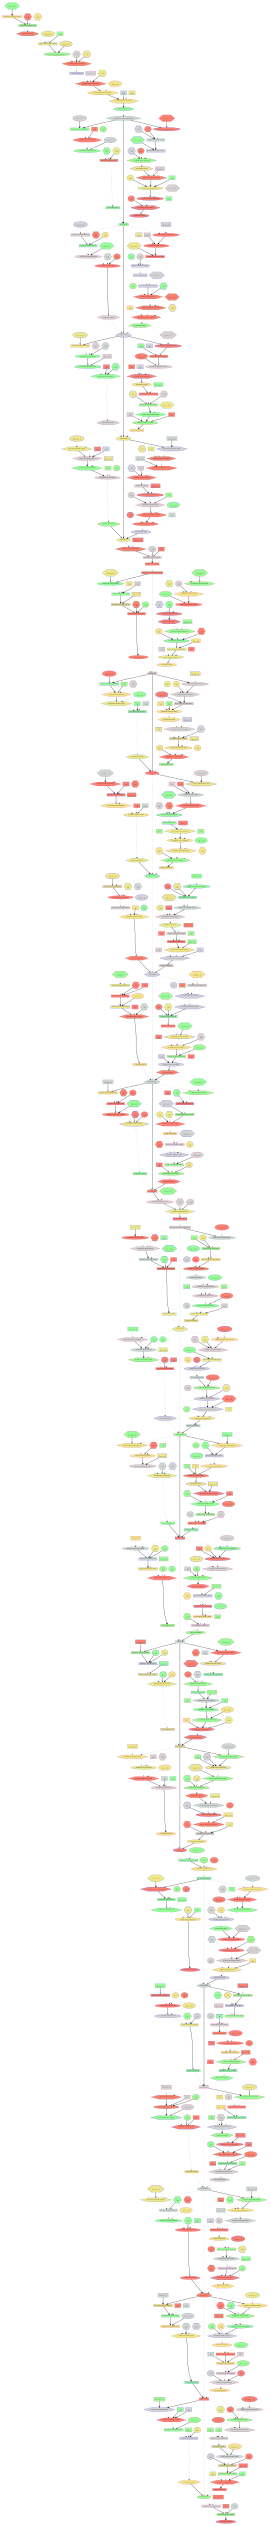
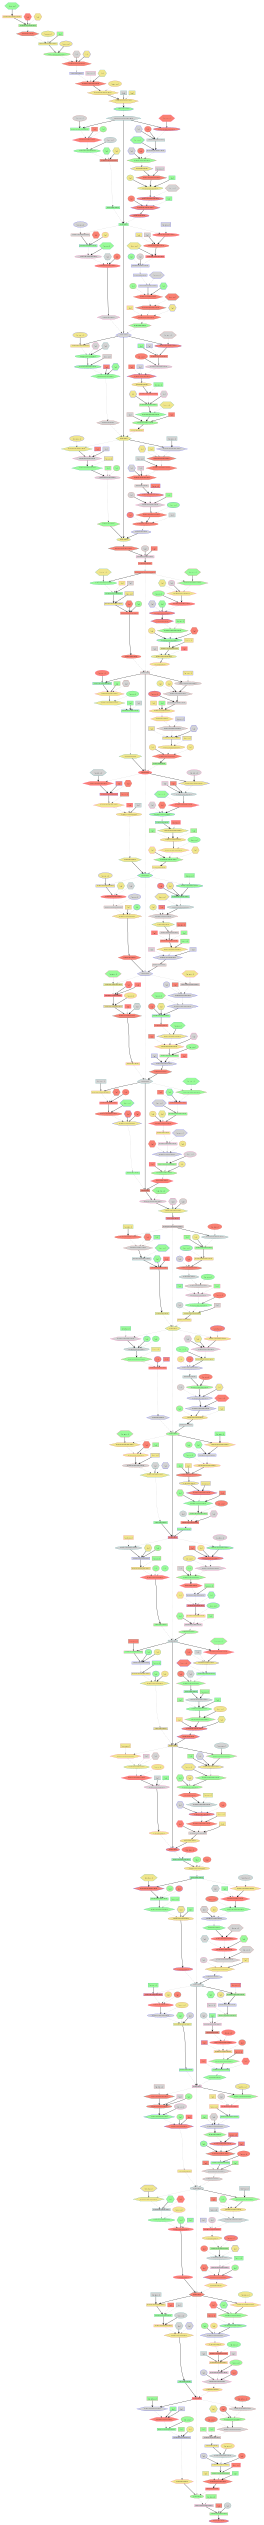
node "(128, 384, 1, 1)": removed
node "(256, 896, 1, 1)": fillcolor palegreen -> salmon
node "(64, 1216, 1, 1)": fillcolor salmon -> palegreen
